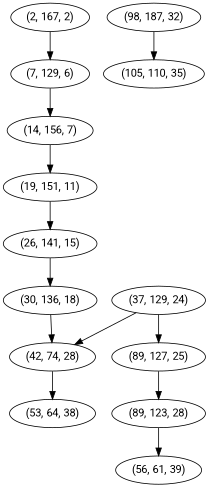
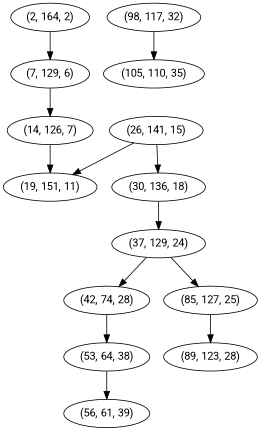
node "(2, 167, 2)": label "(2, 167, 2)" -> "(2, 164, 2)"
node "(98, 187, 32)": label "(98, 187, 32)" -> "(98, 117, 32)"
node "(14, 156, 7)": label "(14, 156, 7)" -> "(14, 126, 7)"
edge "(19, 151, 11)" -> "(26, 141, 15)": reversed
edge "(30, 136, 18)" -> "(42, 74, 28)": now "(30, 136, 18)" -> "(37, 129, 24)"
node "(89, 127, 25)": label "(89, 127, 25)" -> "(85, 127, 25)"
edge "(89, 123, 28)" -> "(56, 61, 39)": now "(53, 64, 38)" -> "(56, 61, 39)"
